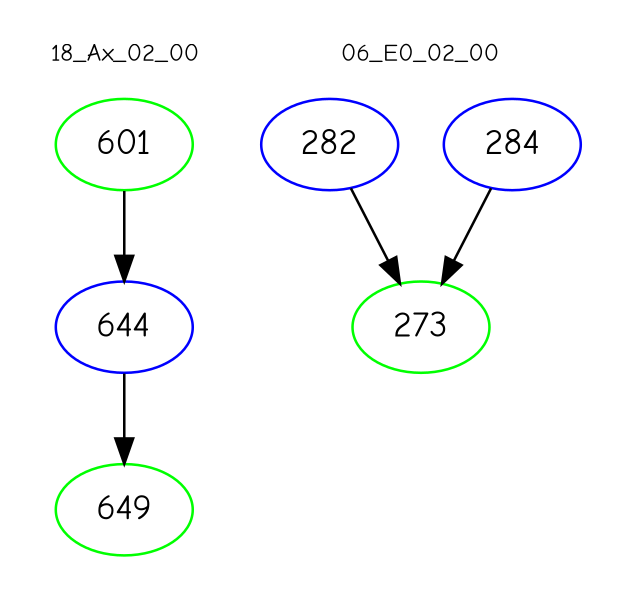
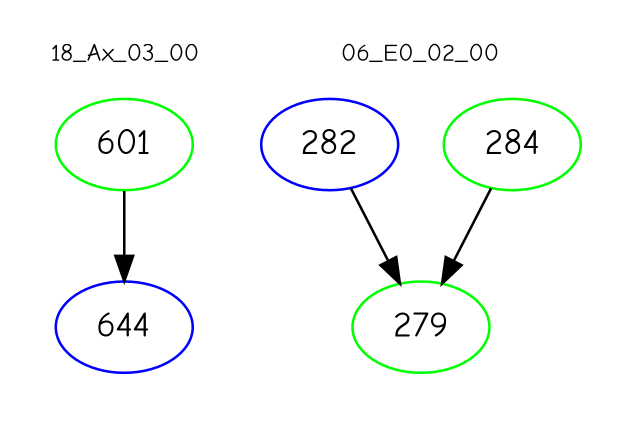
cluster "18_Ax_02_00": label "18_Ax_02_00" -> "18_Ax_03_00"
node "284": color blue -> green
node "273": label "273" -> "279"
node "649": removed
